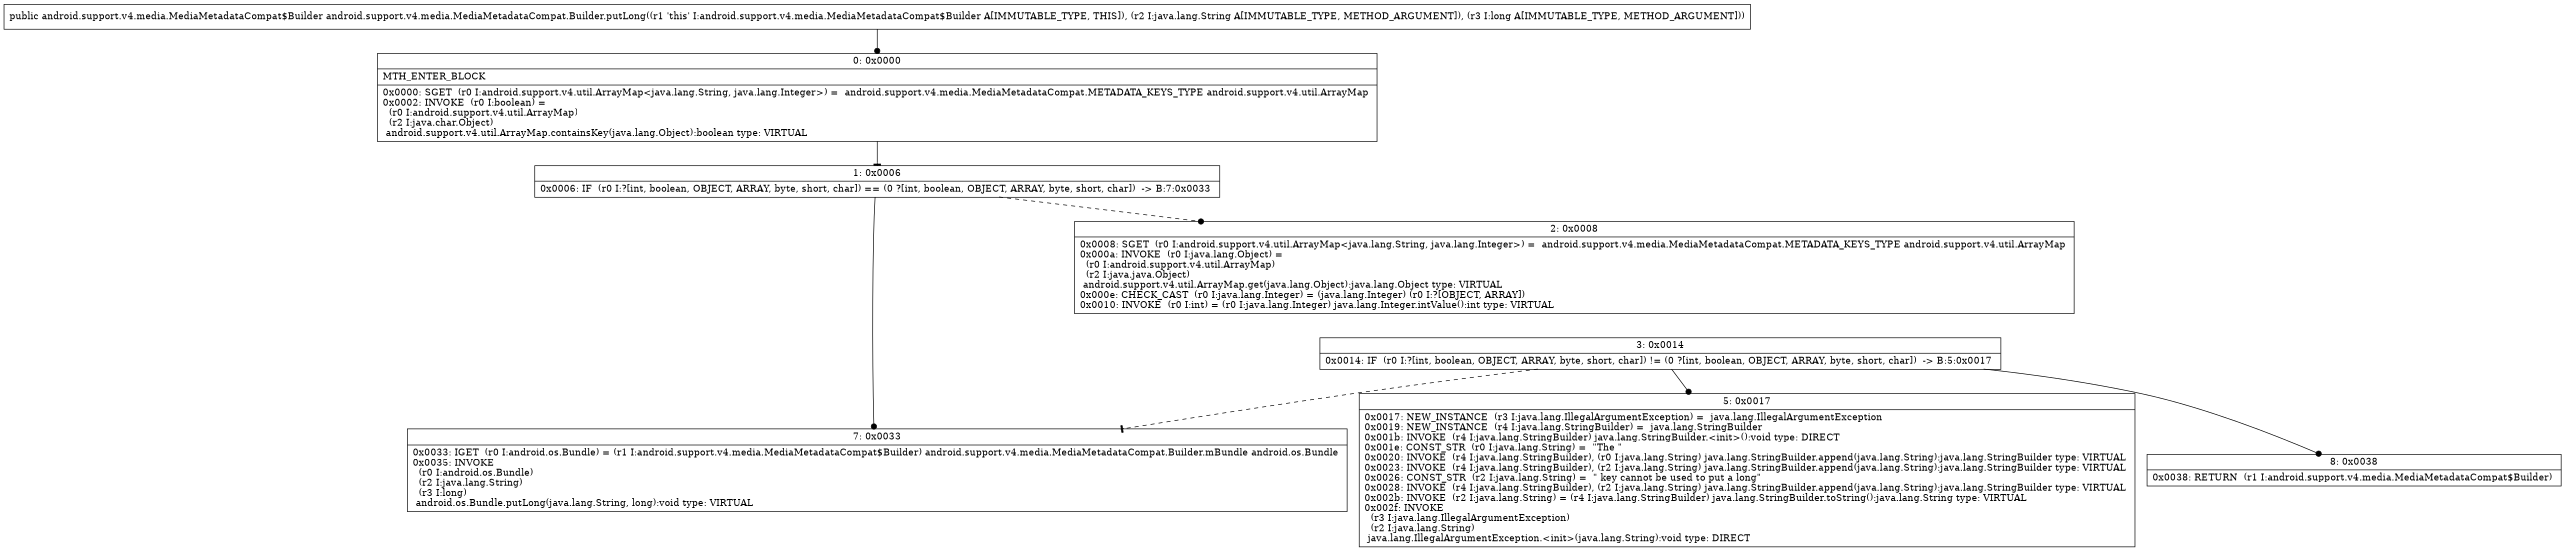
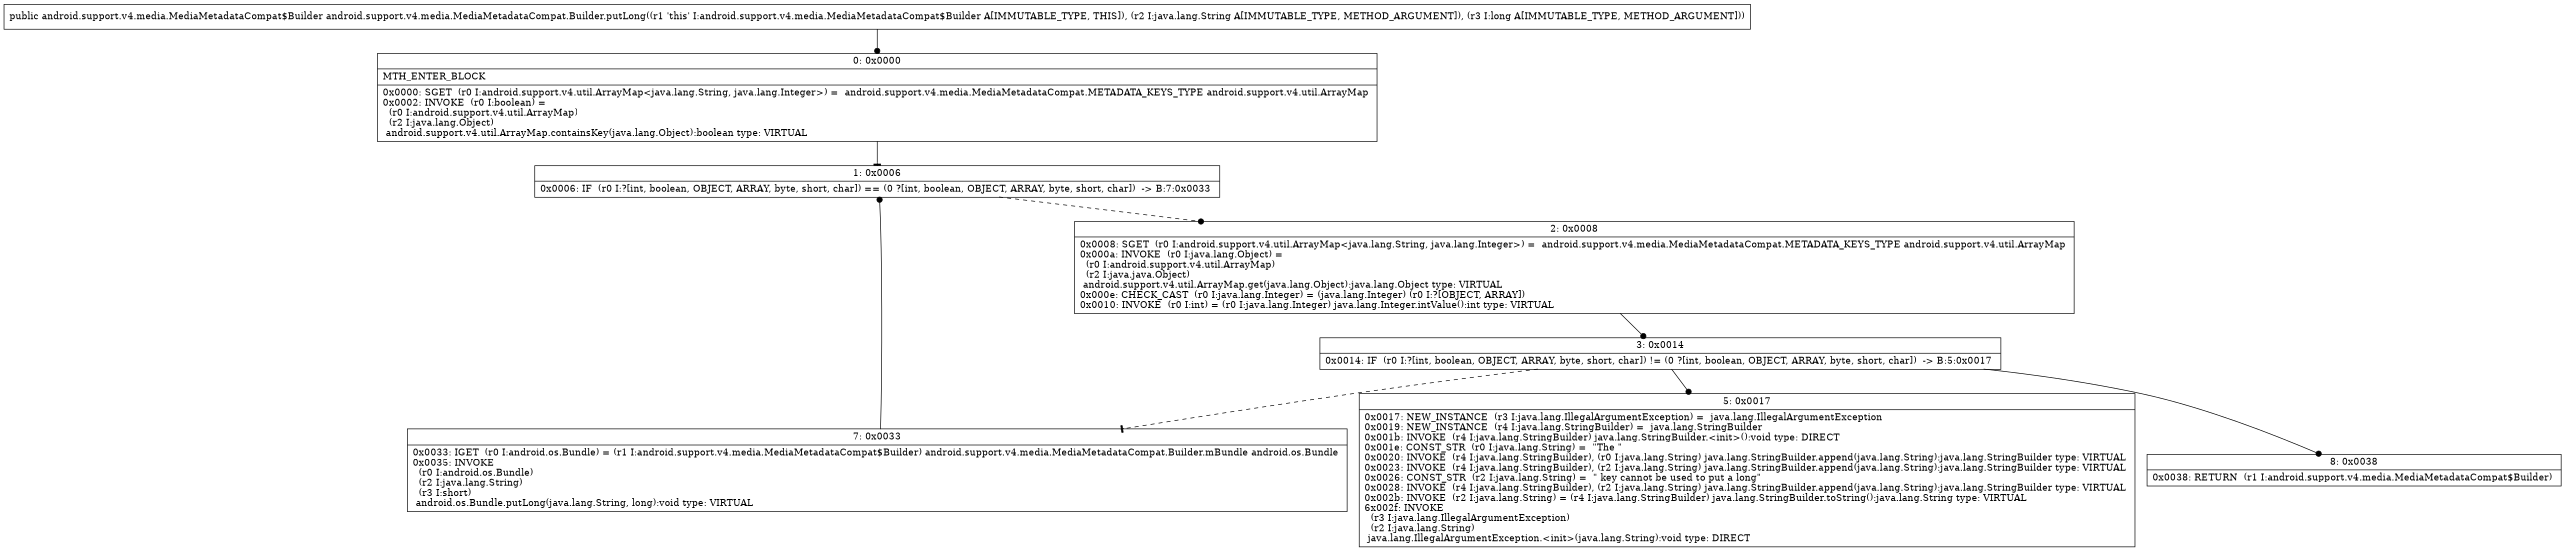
node "0: 0x0000": text "(r2 I:java.char.Object)" -> "(r2 I:java.lang.Object)"
edge "1: 0x0006" -> "7: 0x0033": reversed
edge "2: 0x0008" -> "3: 0x0014": added
node "7: 0x0033": text "(r3 I:long)" -> "(r3 I:short)"
node "5: 0x0017": text "0x002f: INVOKE" -> "6x002f: INVOKE"
